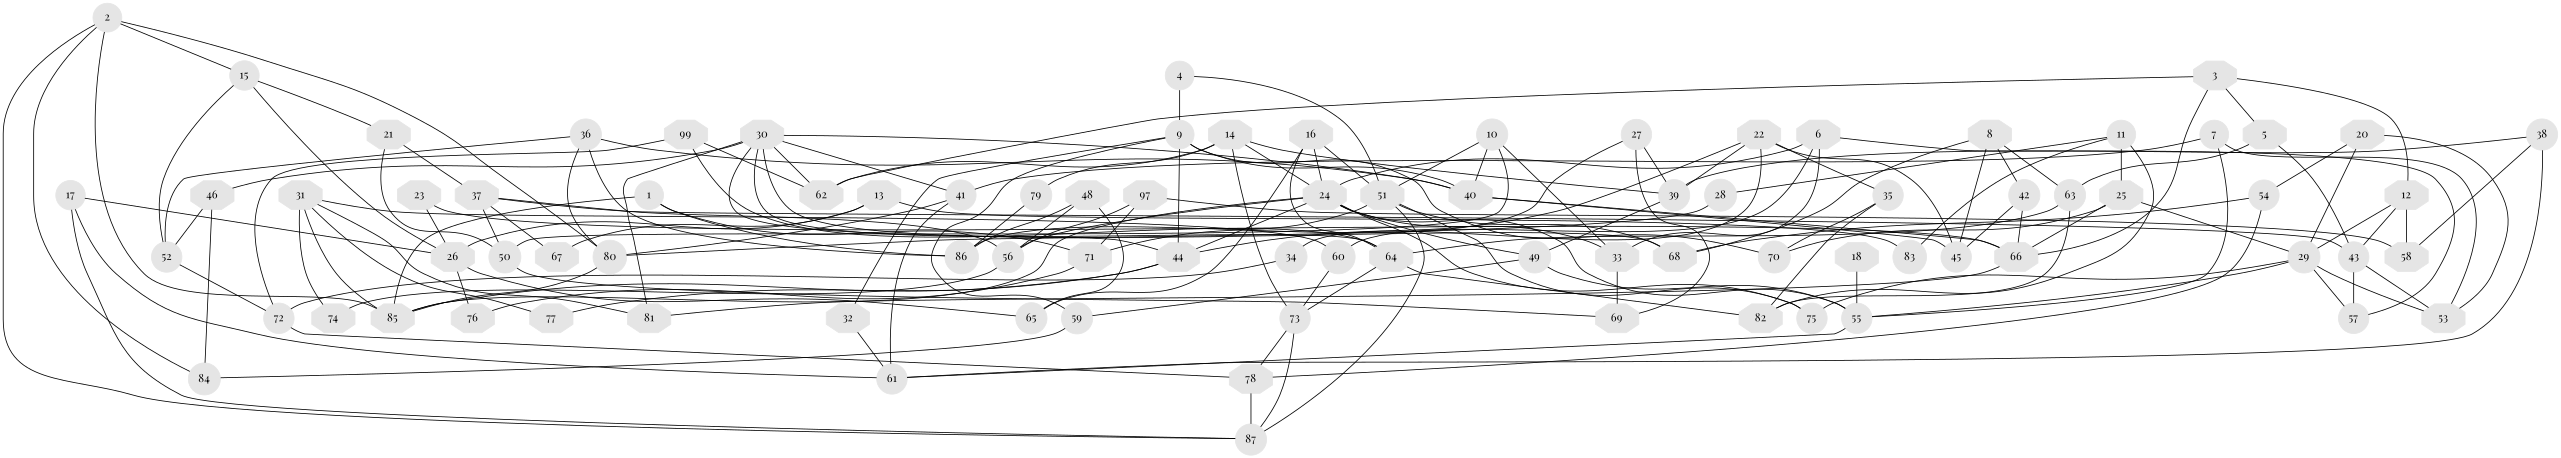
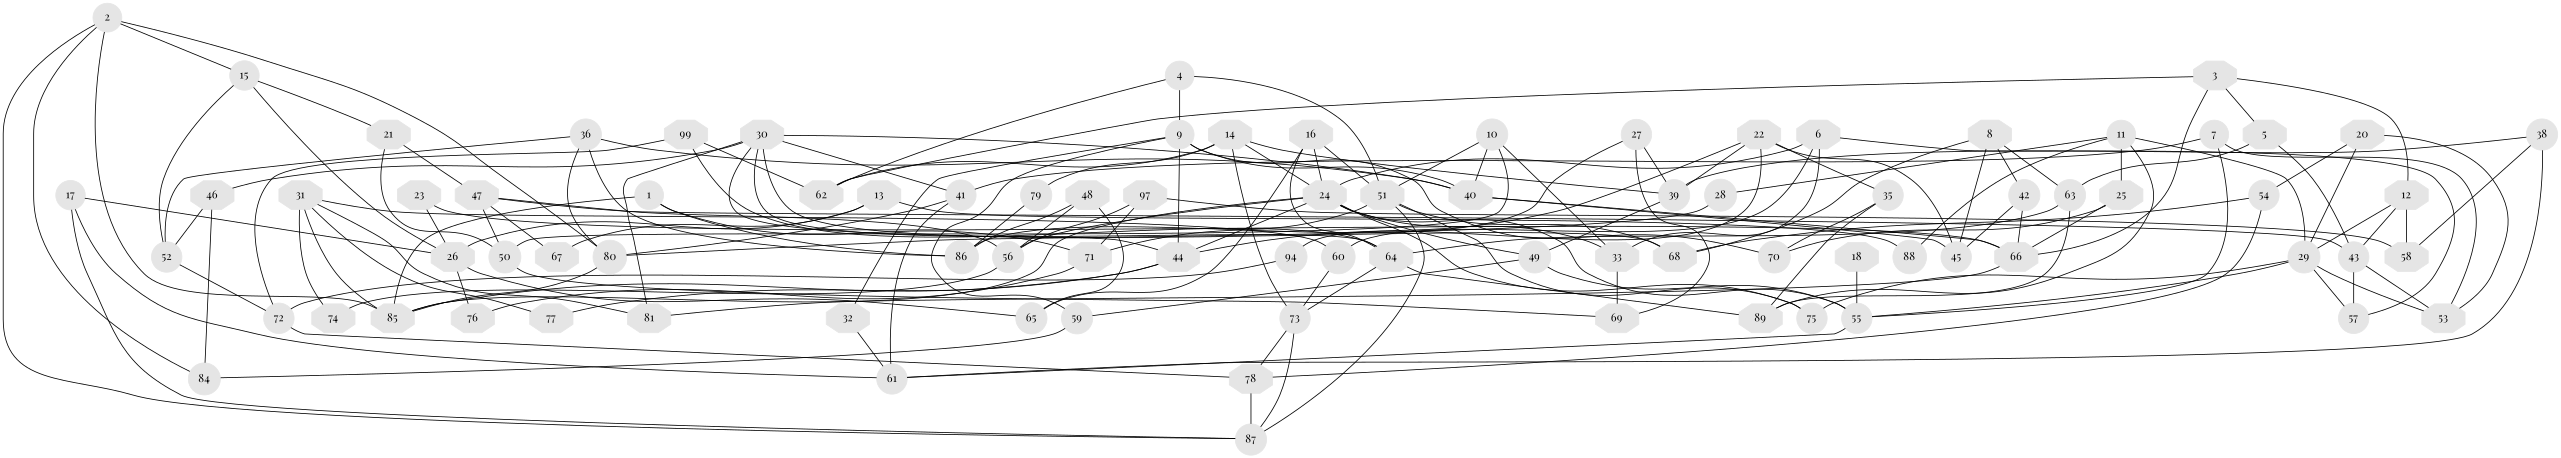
edge "30" -- "62": now "4" -- "62"
node "37": label "37" -> "47"
edge "25" -- "29": now "11" -- "29"
node "34": label "34" -> "94"
node "83": label "83" -> "88"
node "82": label "82" -> "89"
